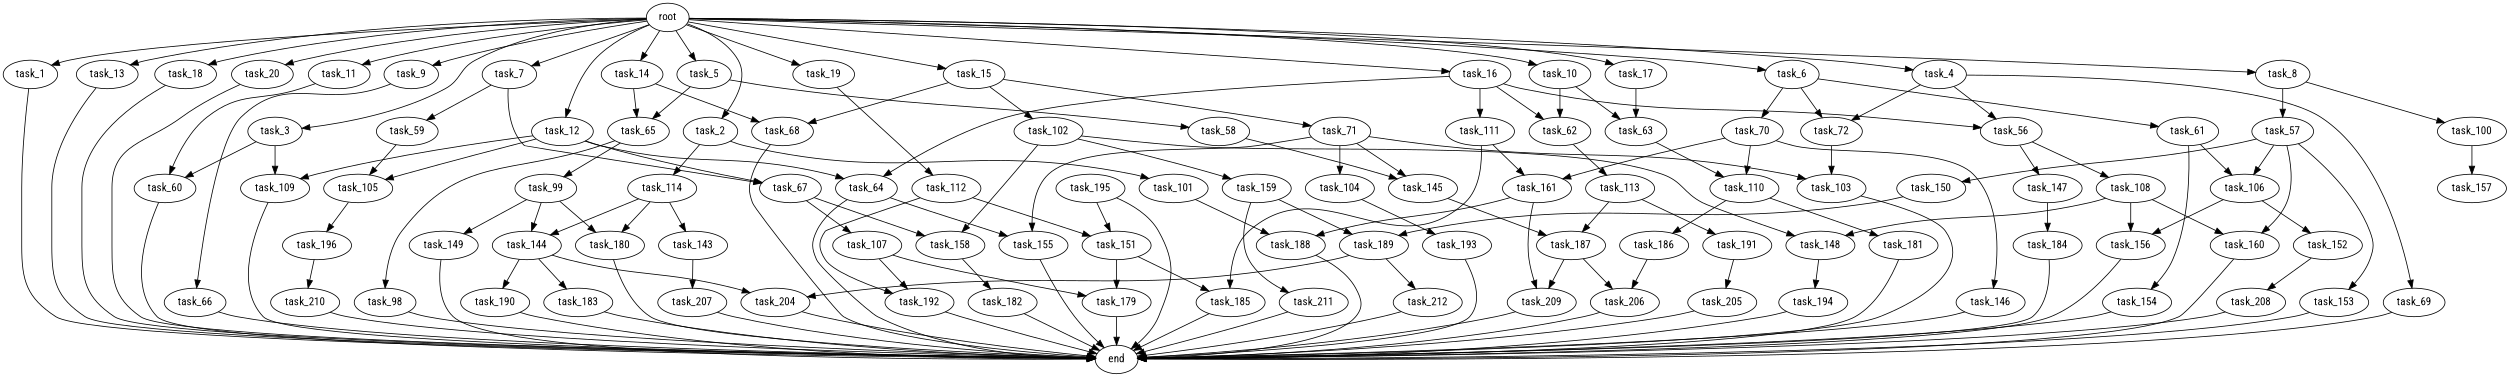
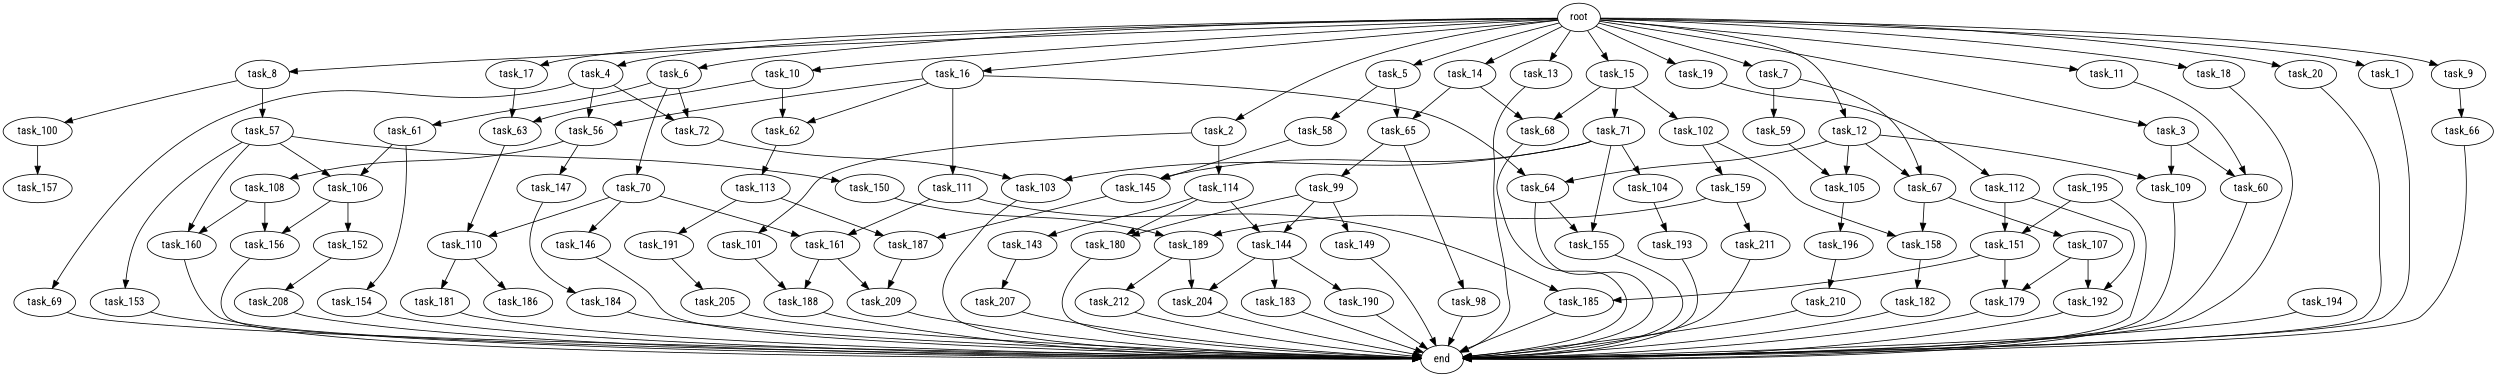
node "task_148": removed
node "task_206": removed
